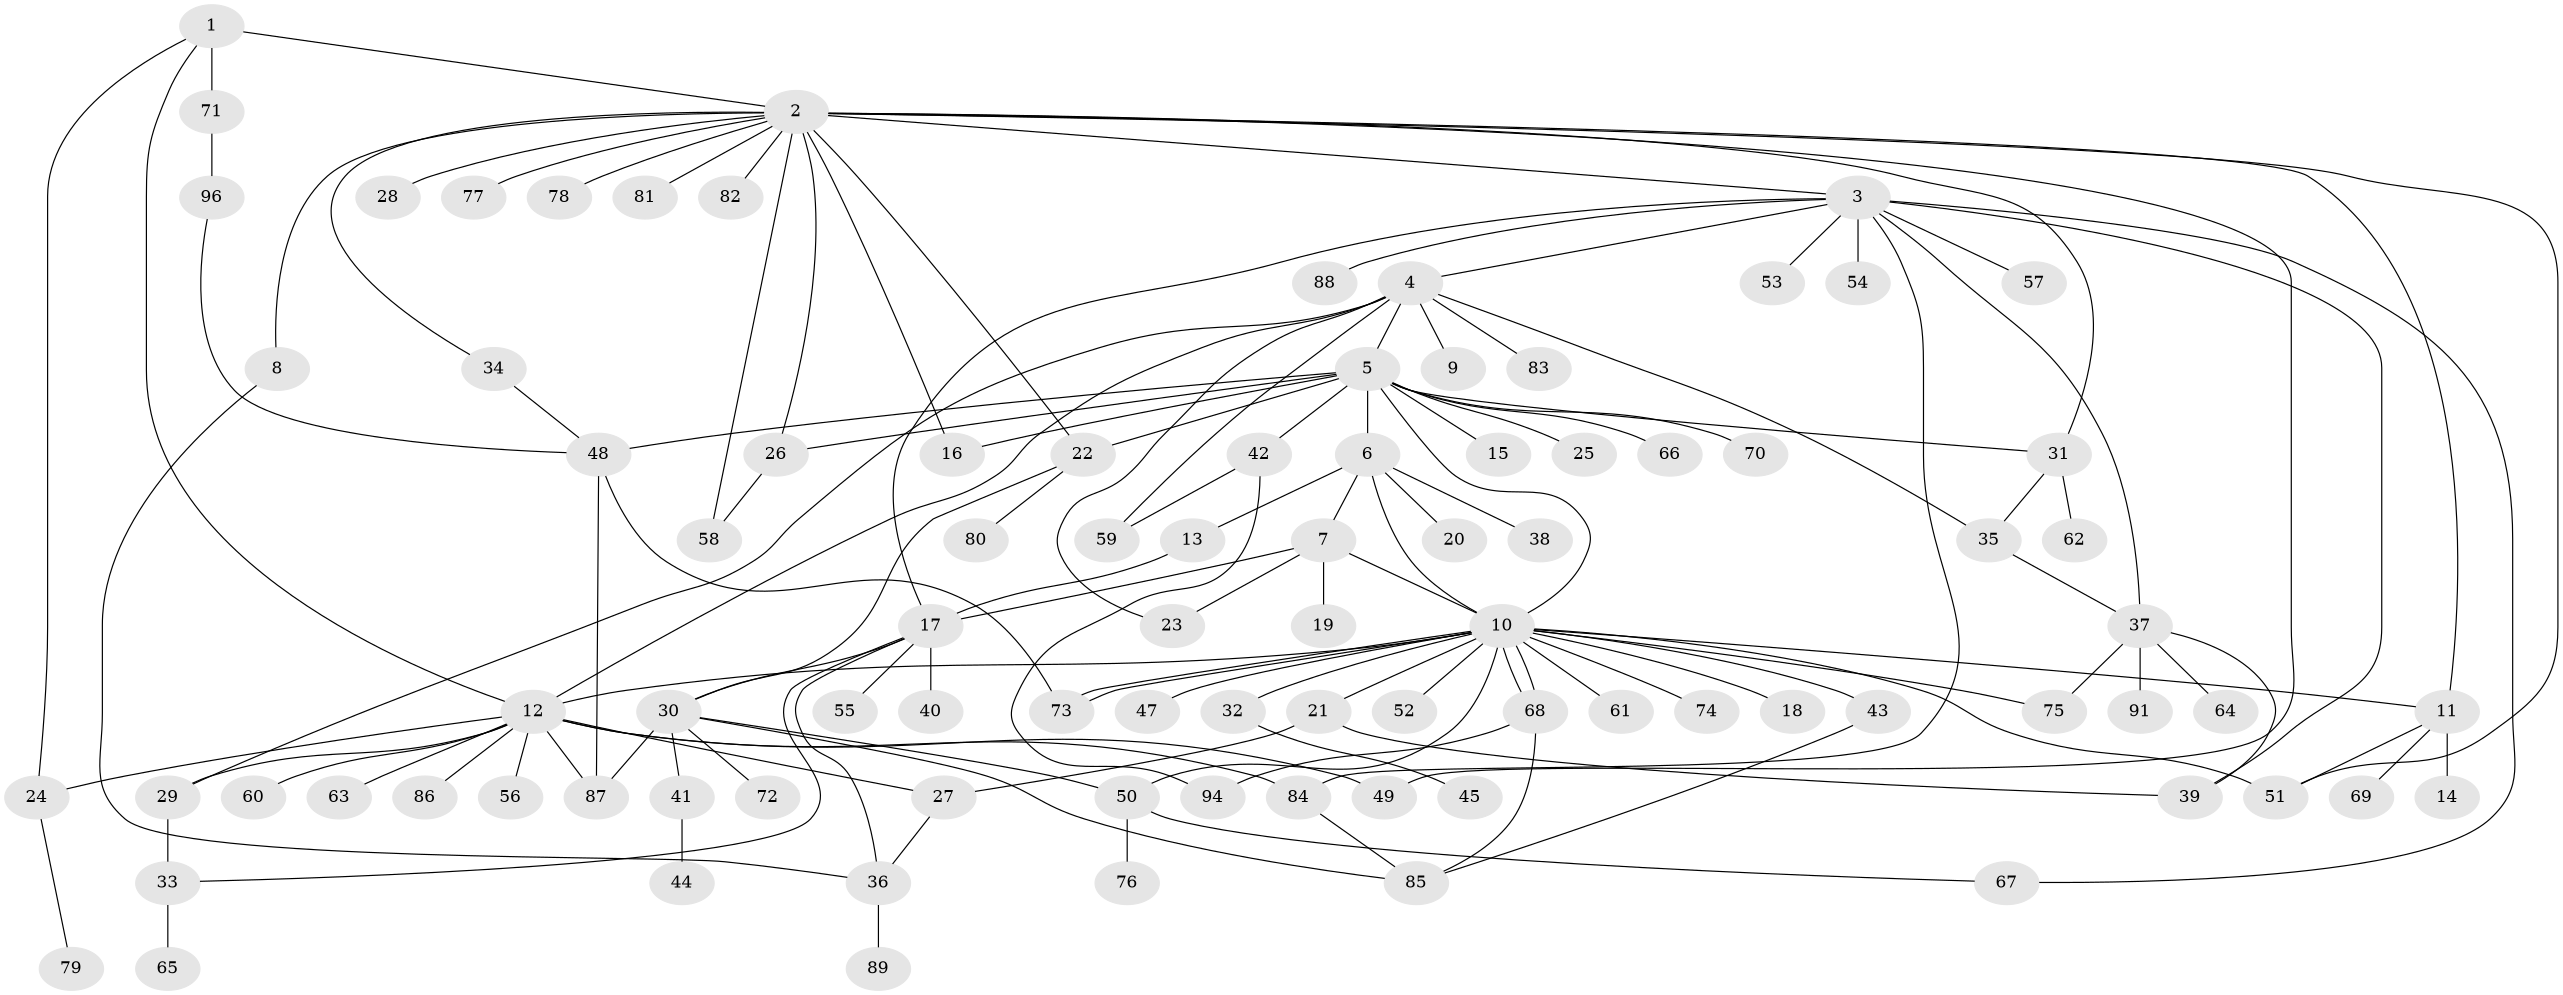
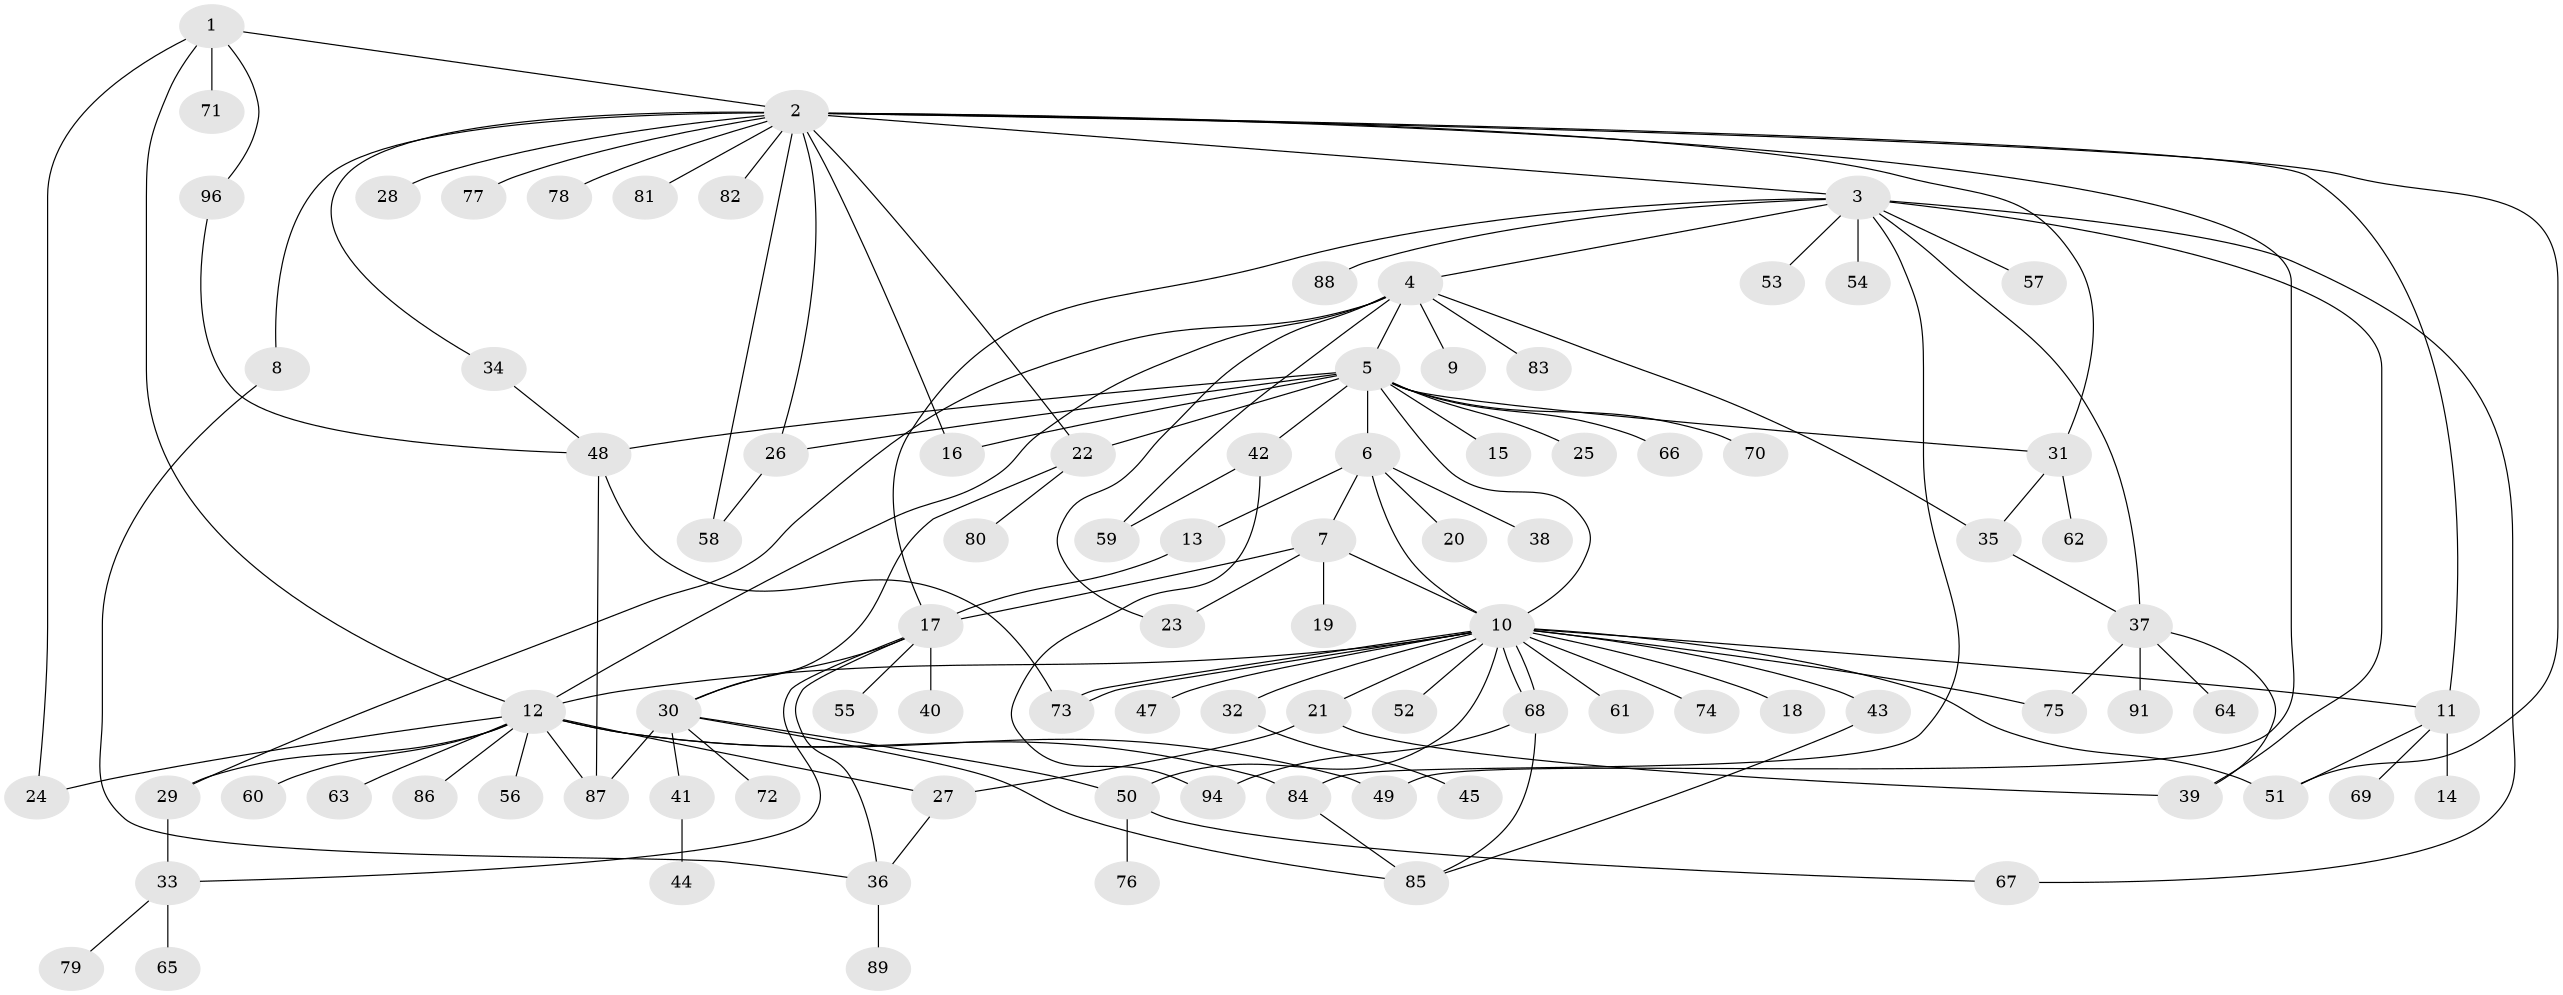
edge "71" -- "96": now "1" -- "96"
edge "24" -- "79": now "33" -- "79"
